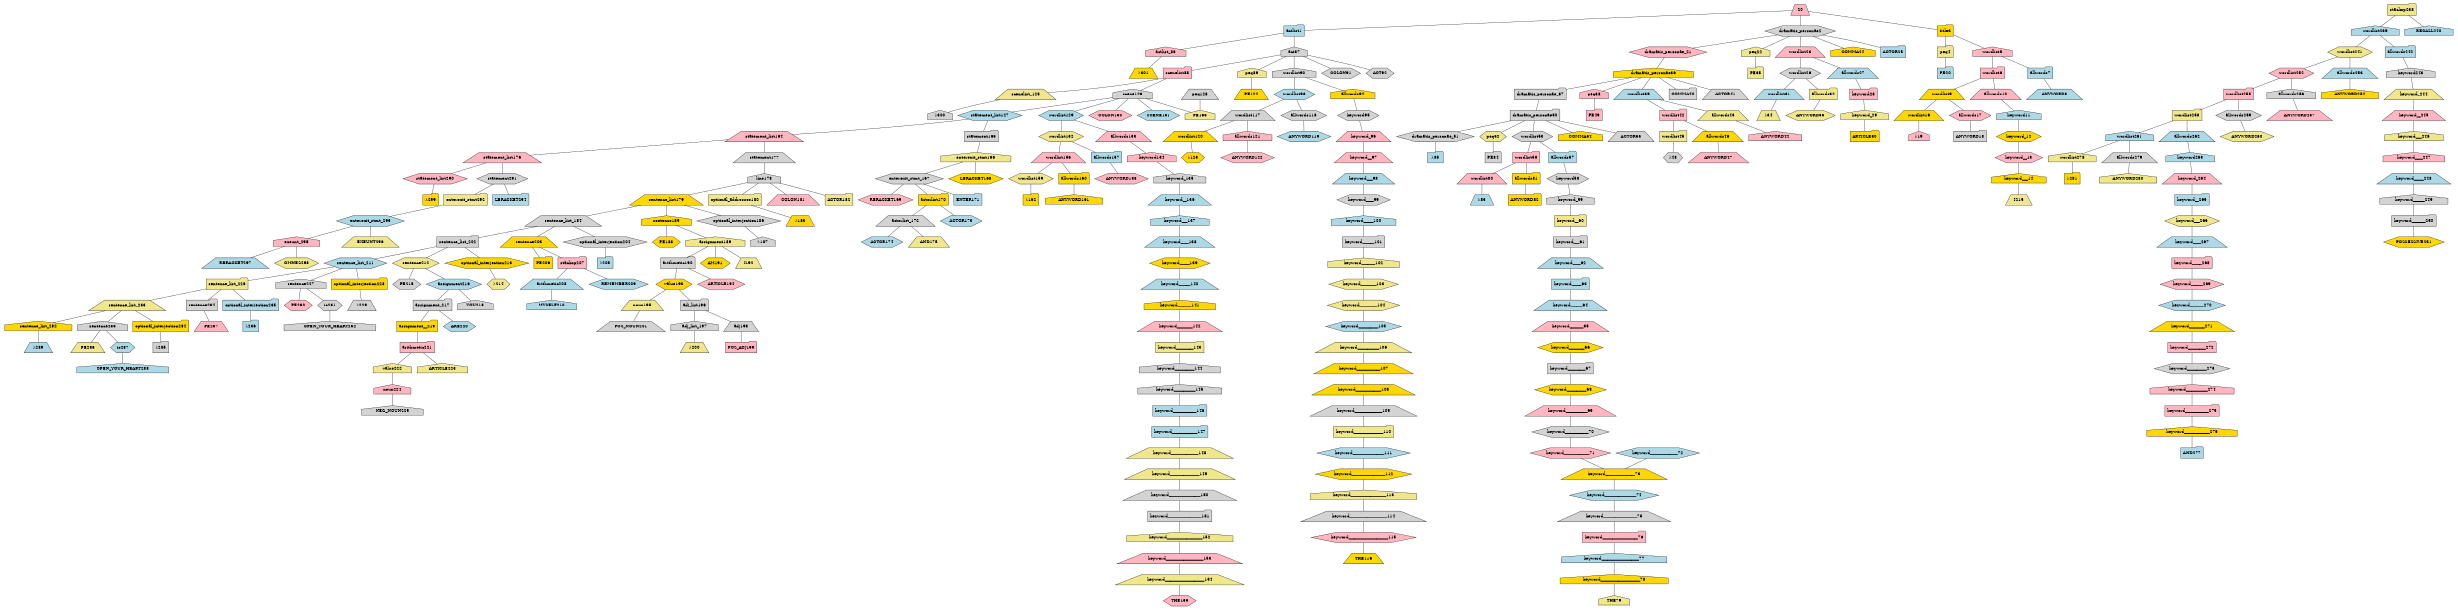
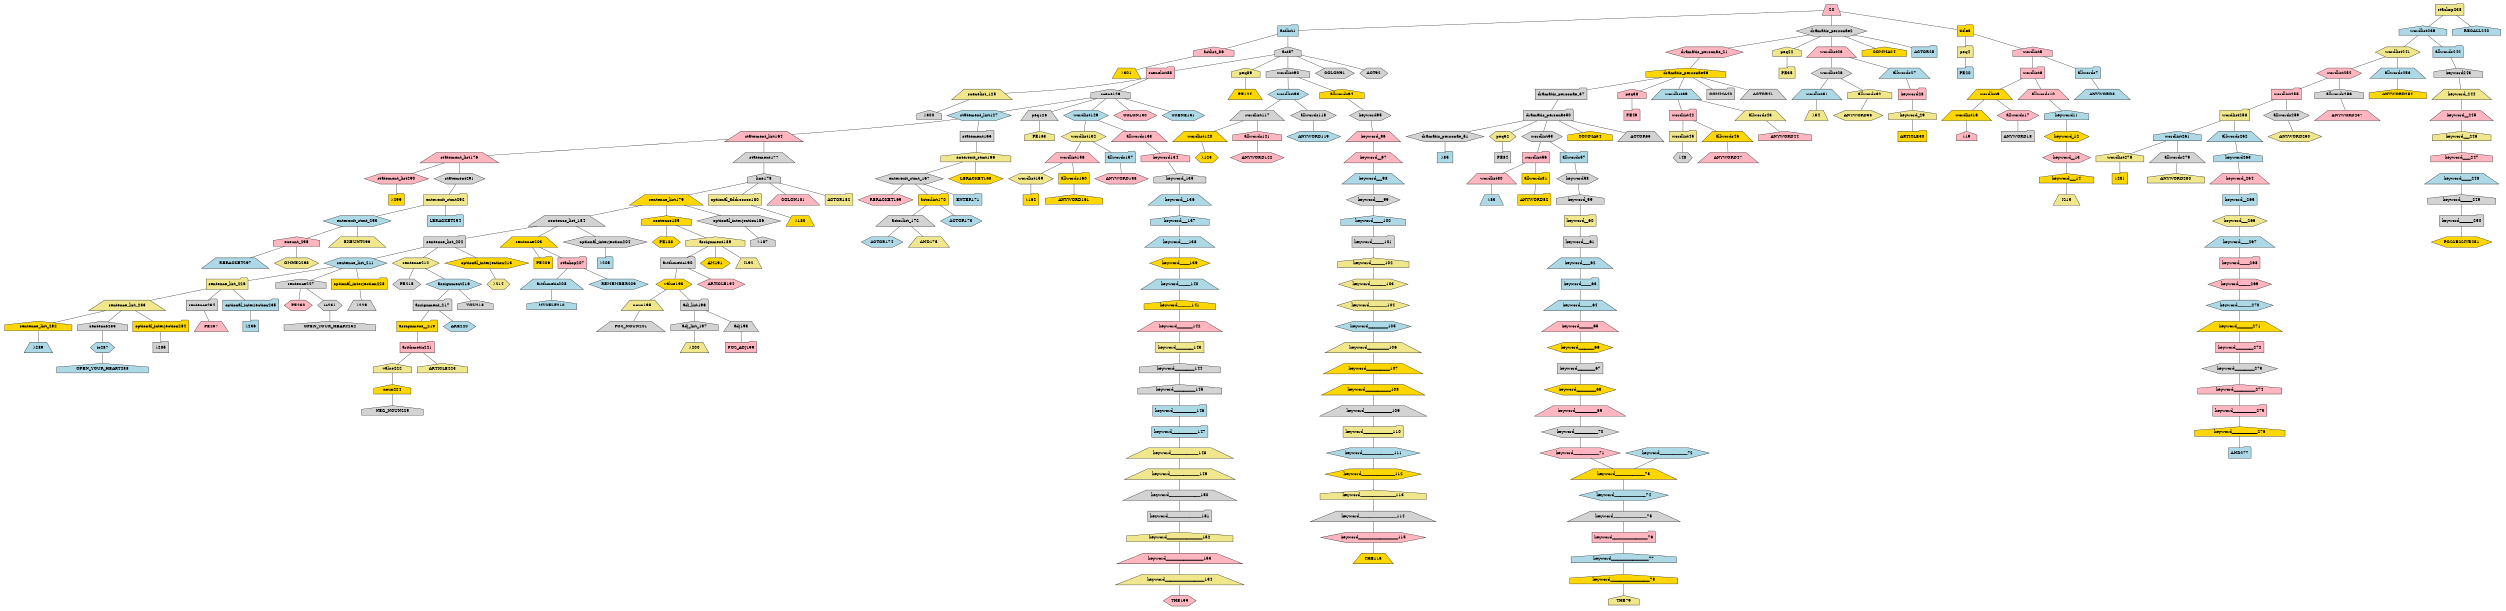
node "allwords32": shape folder -> house
edge "scene126" -- "PE163": now "scene126" -- "peq128"
edge "statement291" -- "LBRACKET294": now "enterexit_stmt292" -- "LBRACKET294"
node "PE286": removed
node "noun224": fillcolor lightpink -> gold
